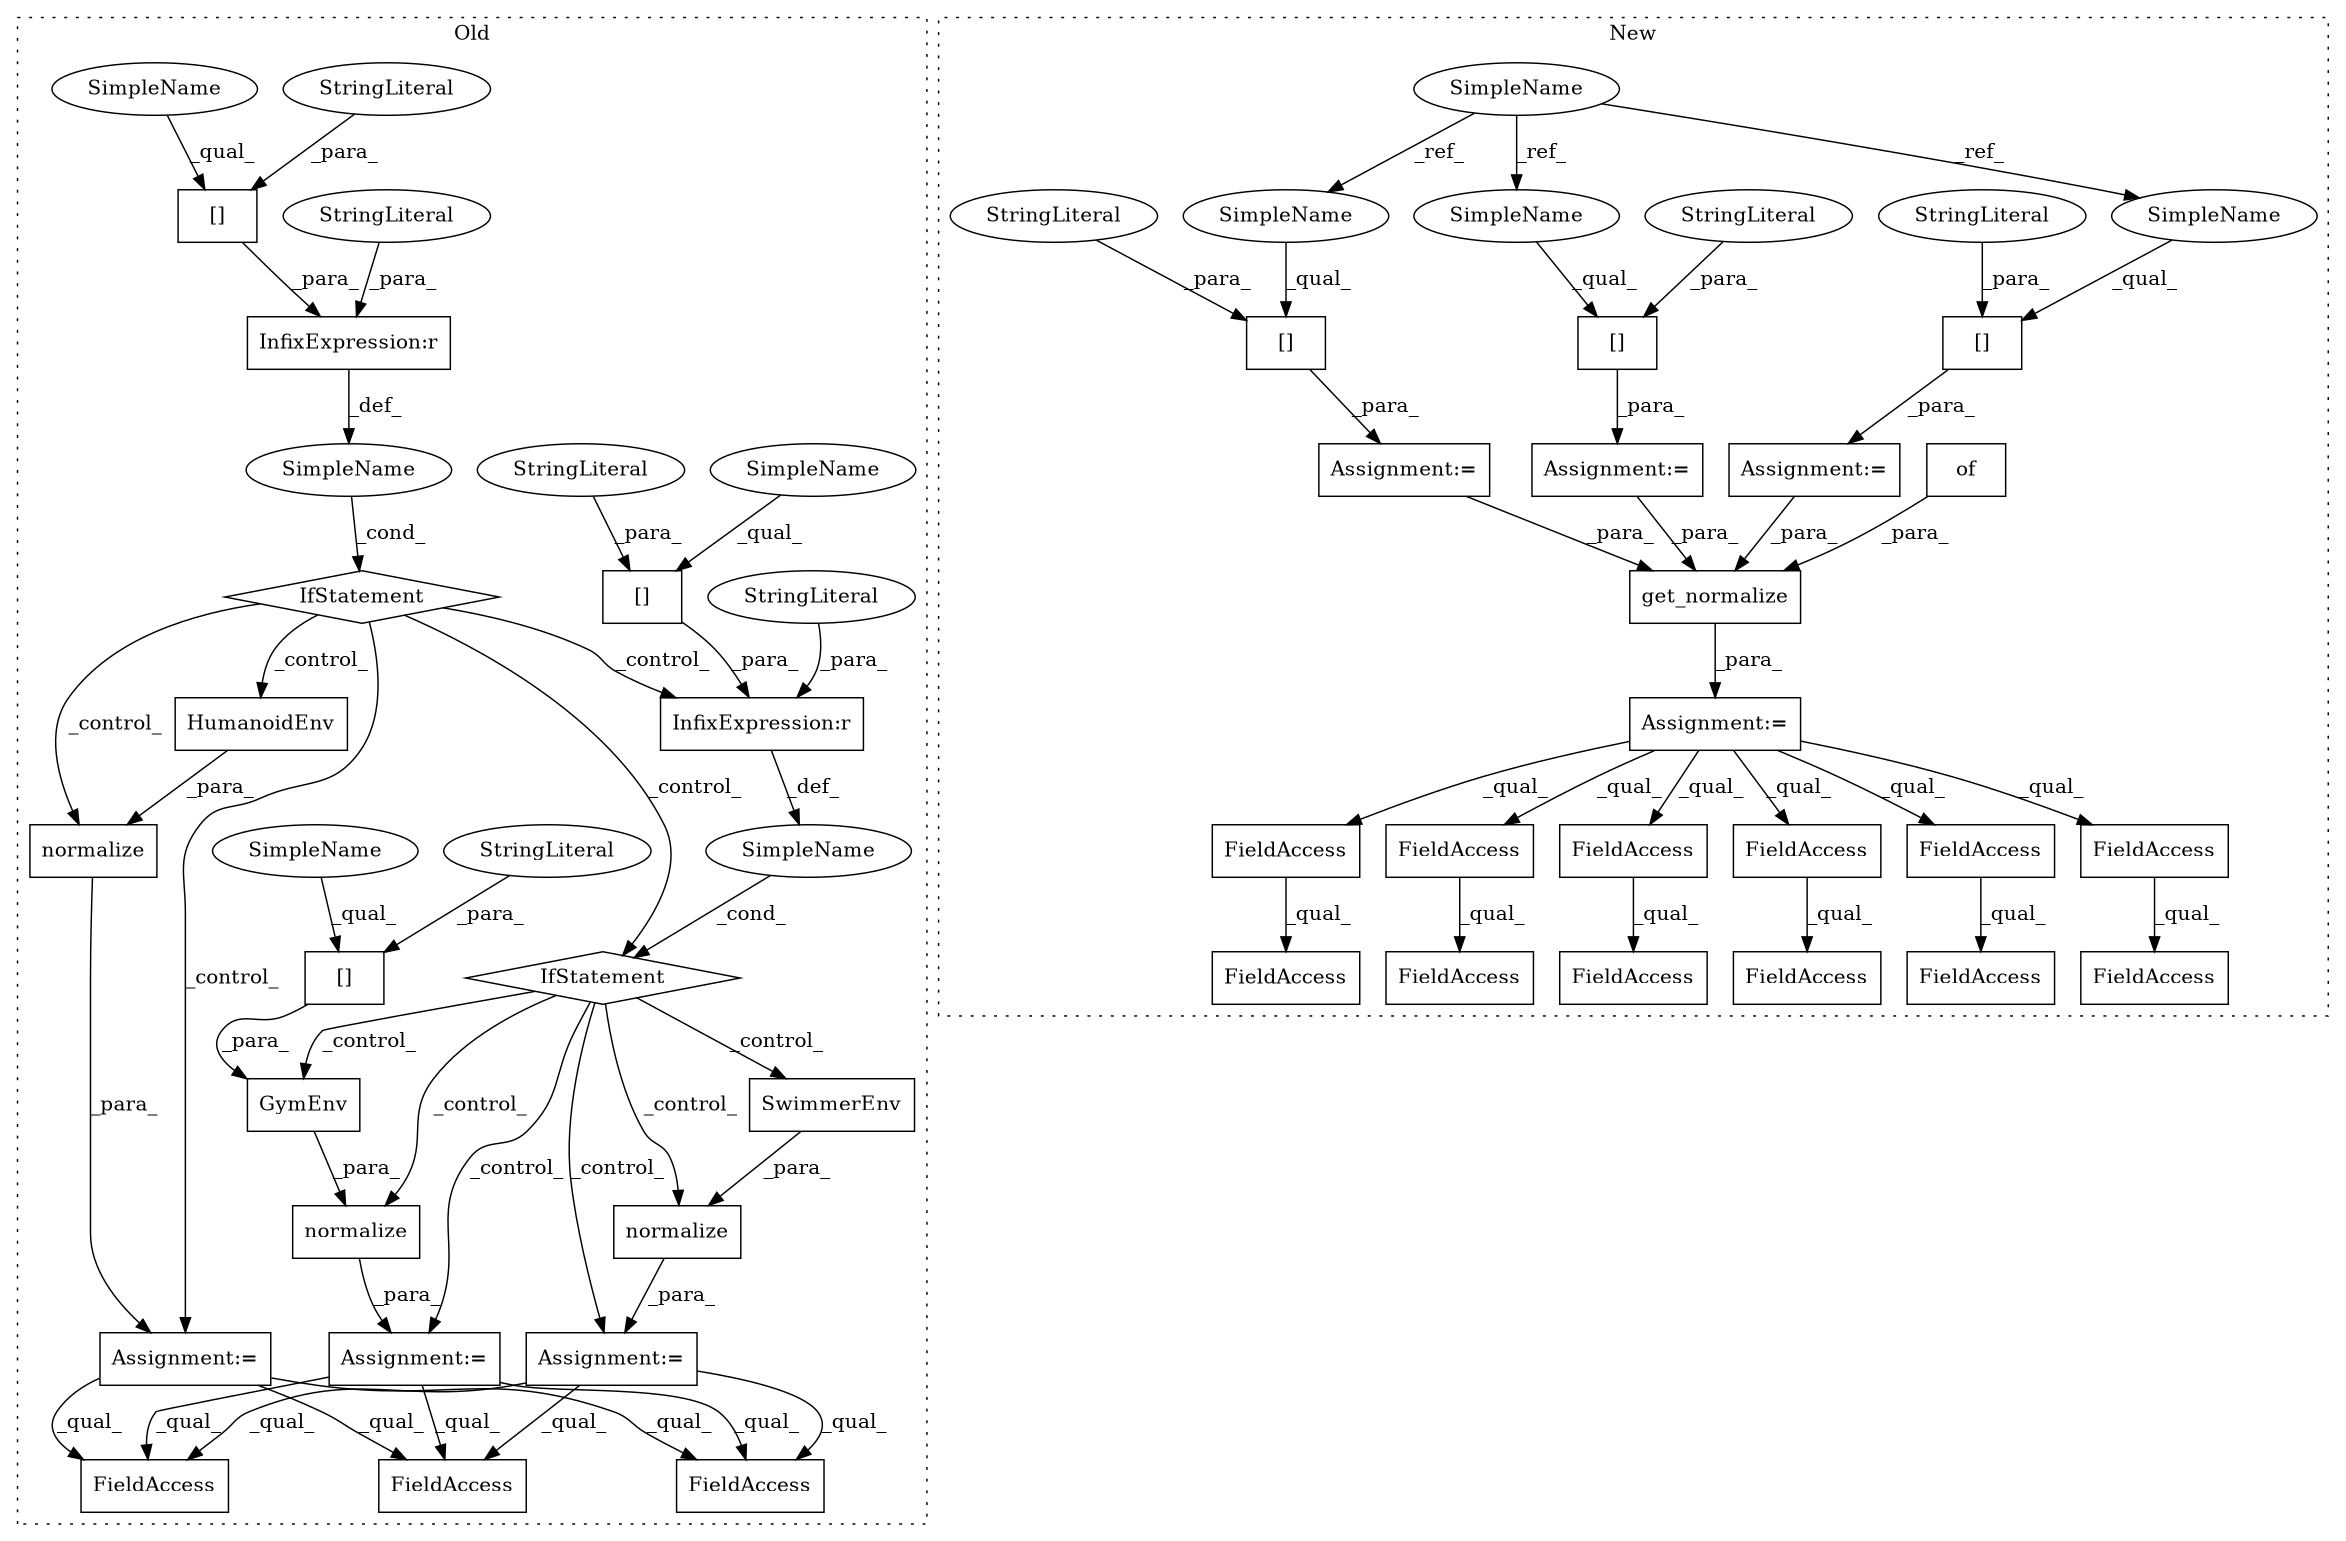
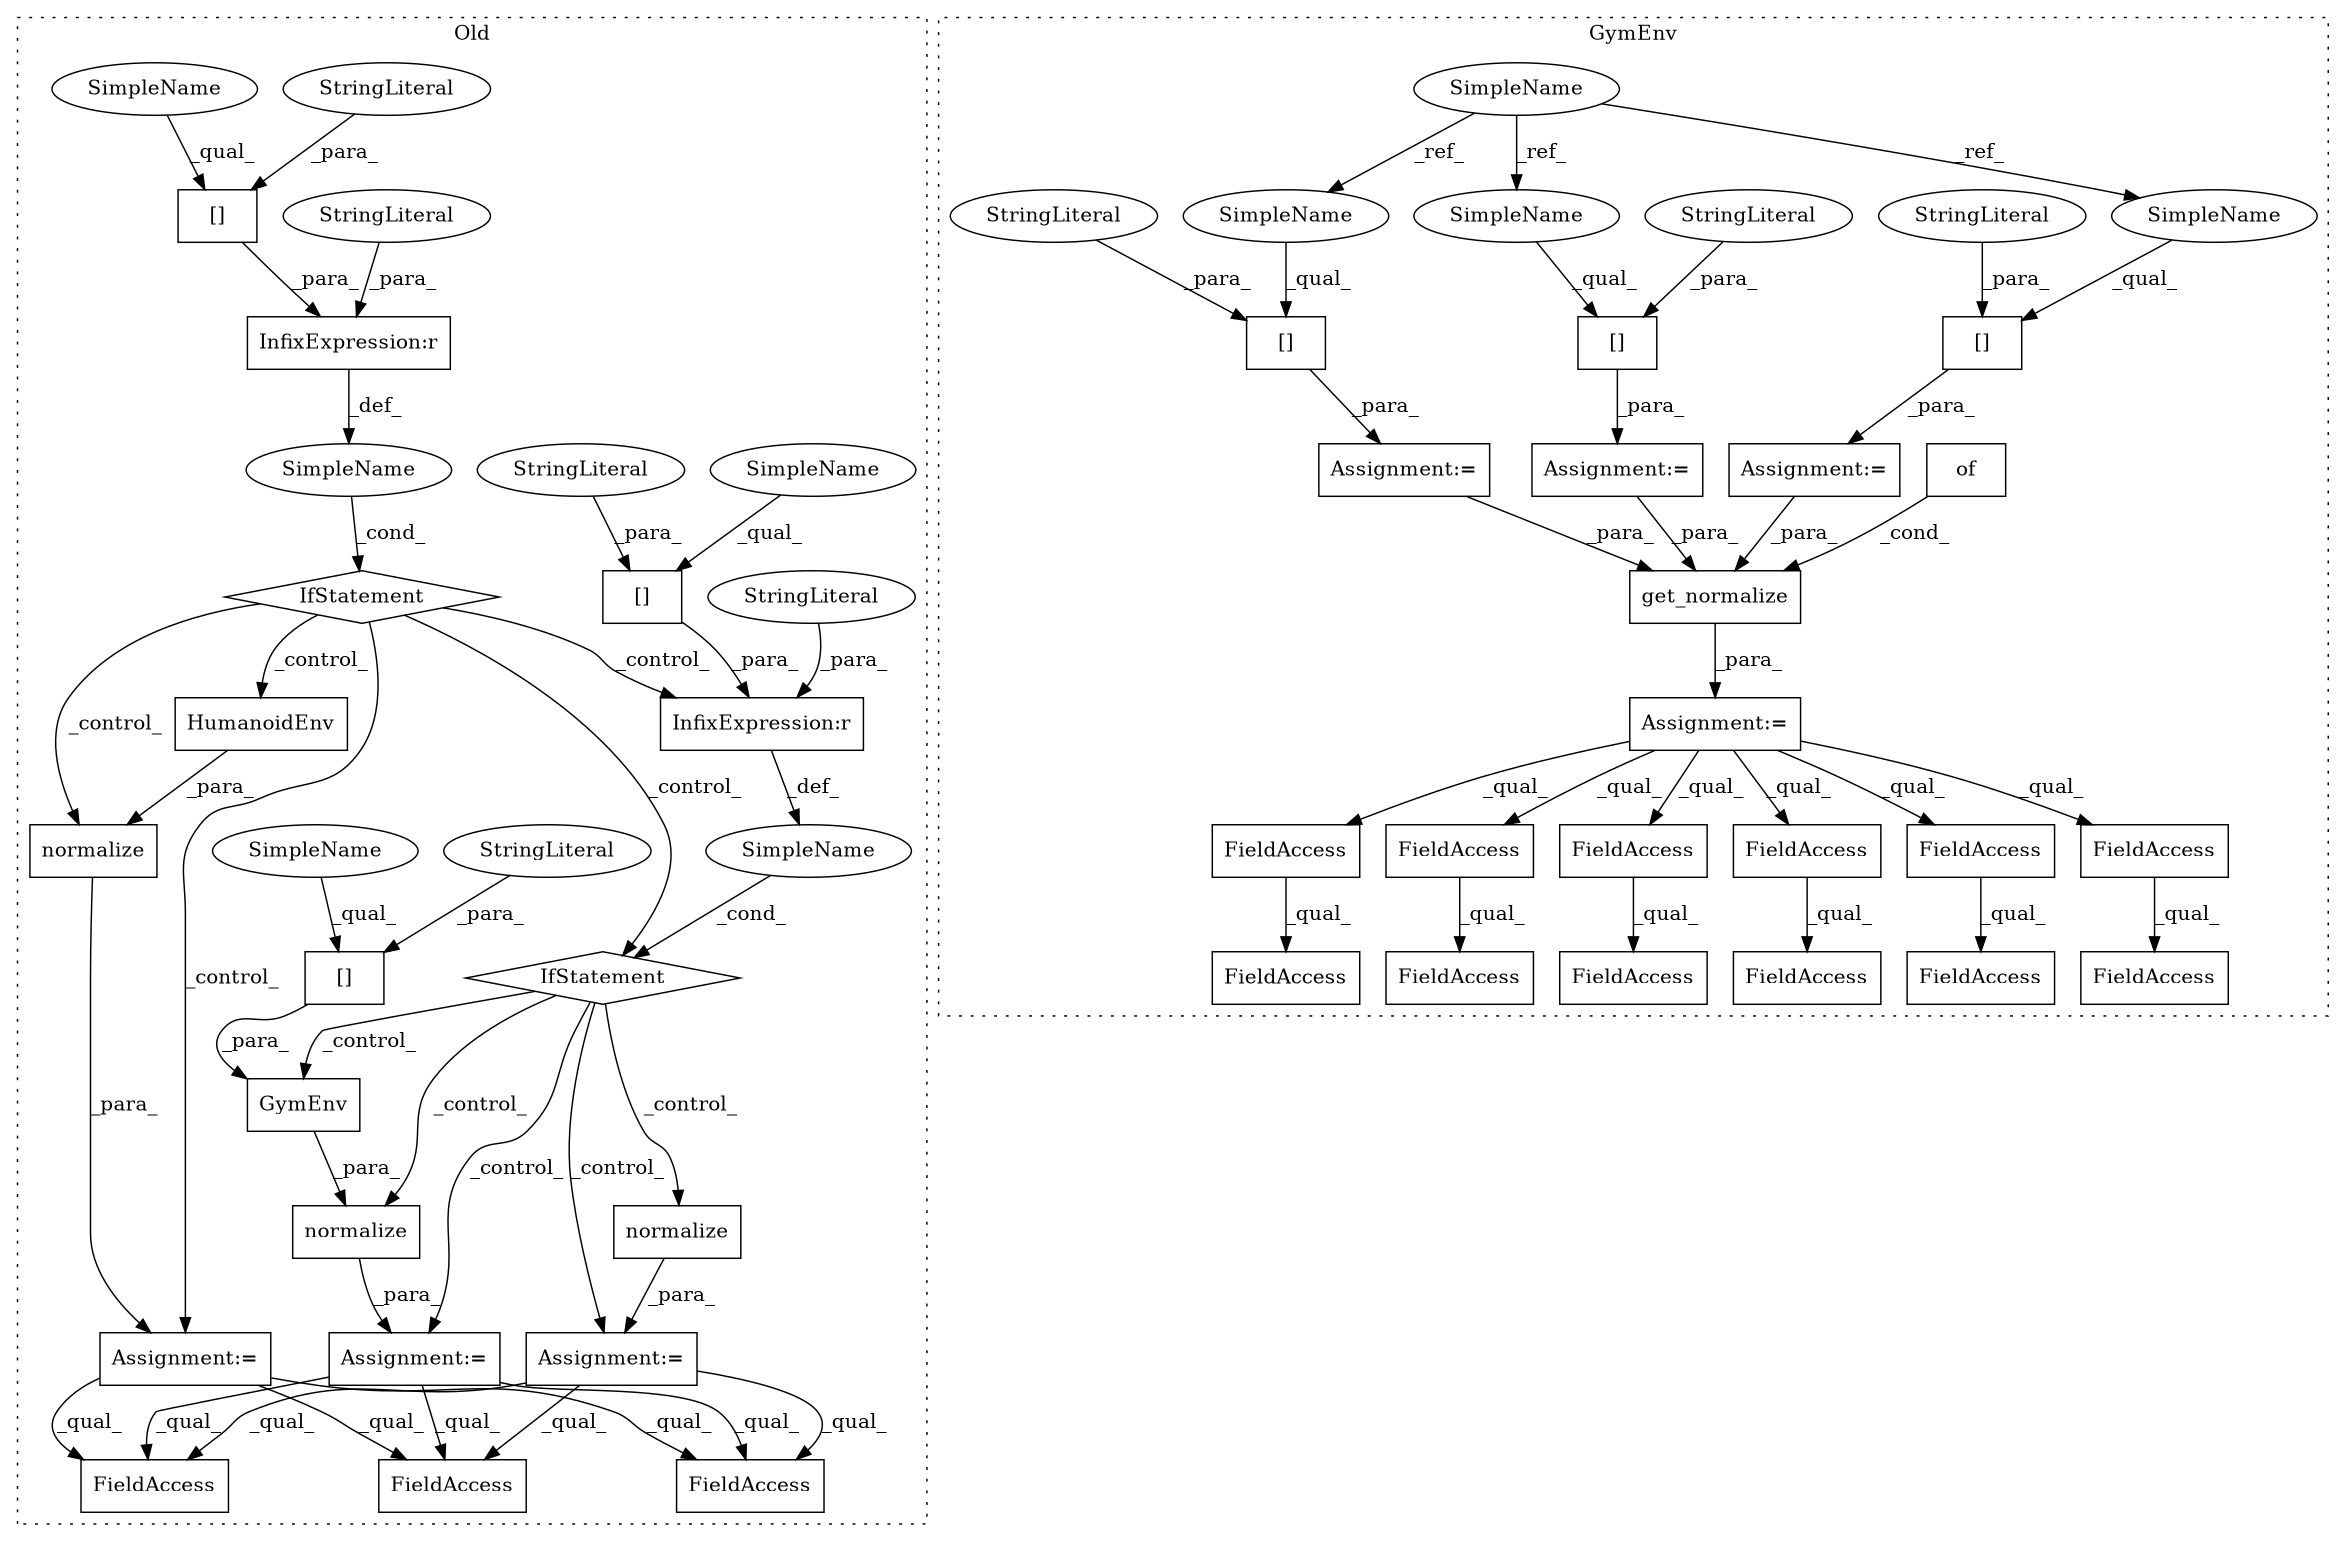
cluster "New": label "New" -> "GymEnv"
edge "of" -> "get_normalize": label "_para_" -> "_cond_"
node "SwimmerEnv": removed
